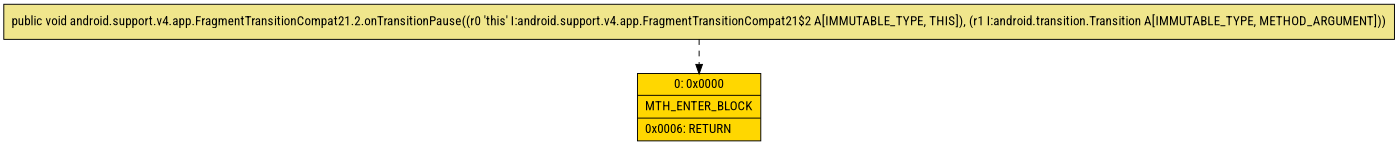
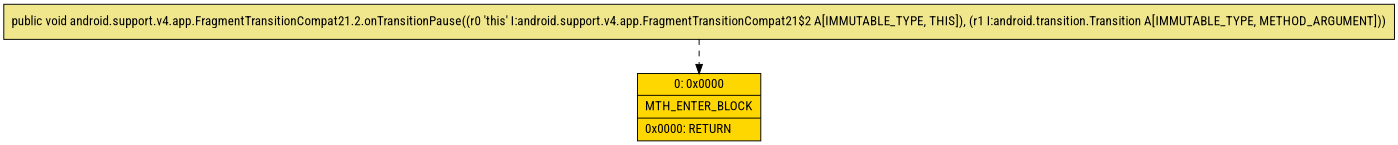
node "0: 0x0000": text "0x0006: RETURN" -> "0x0000: RETURN"
